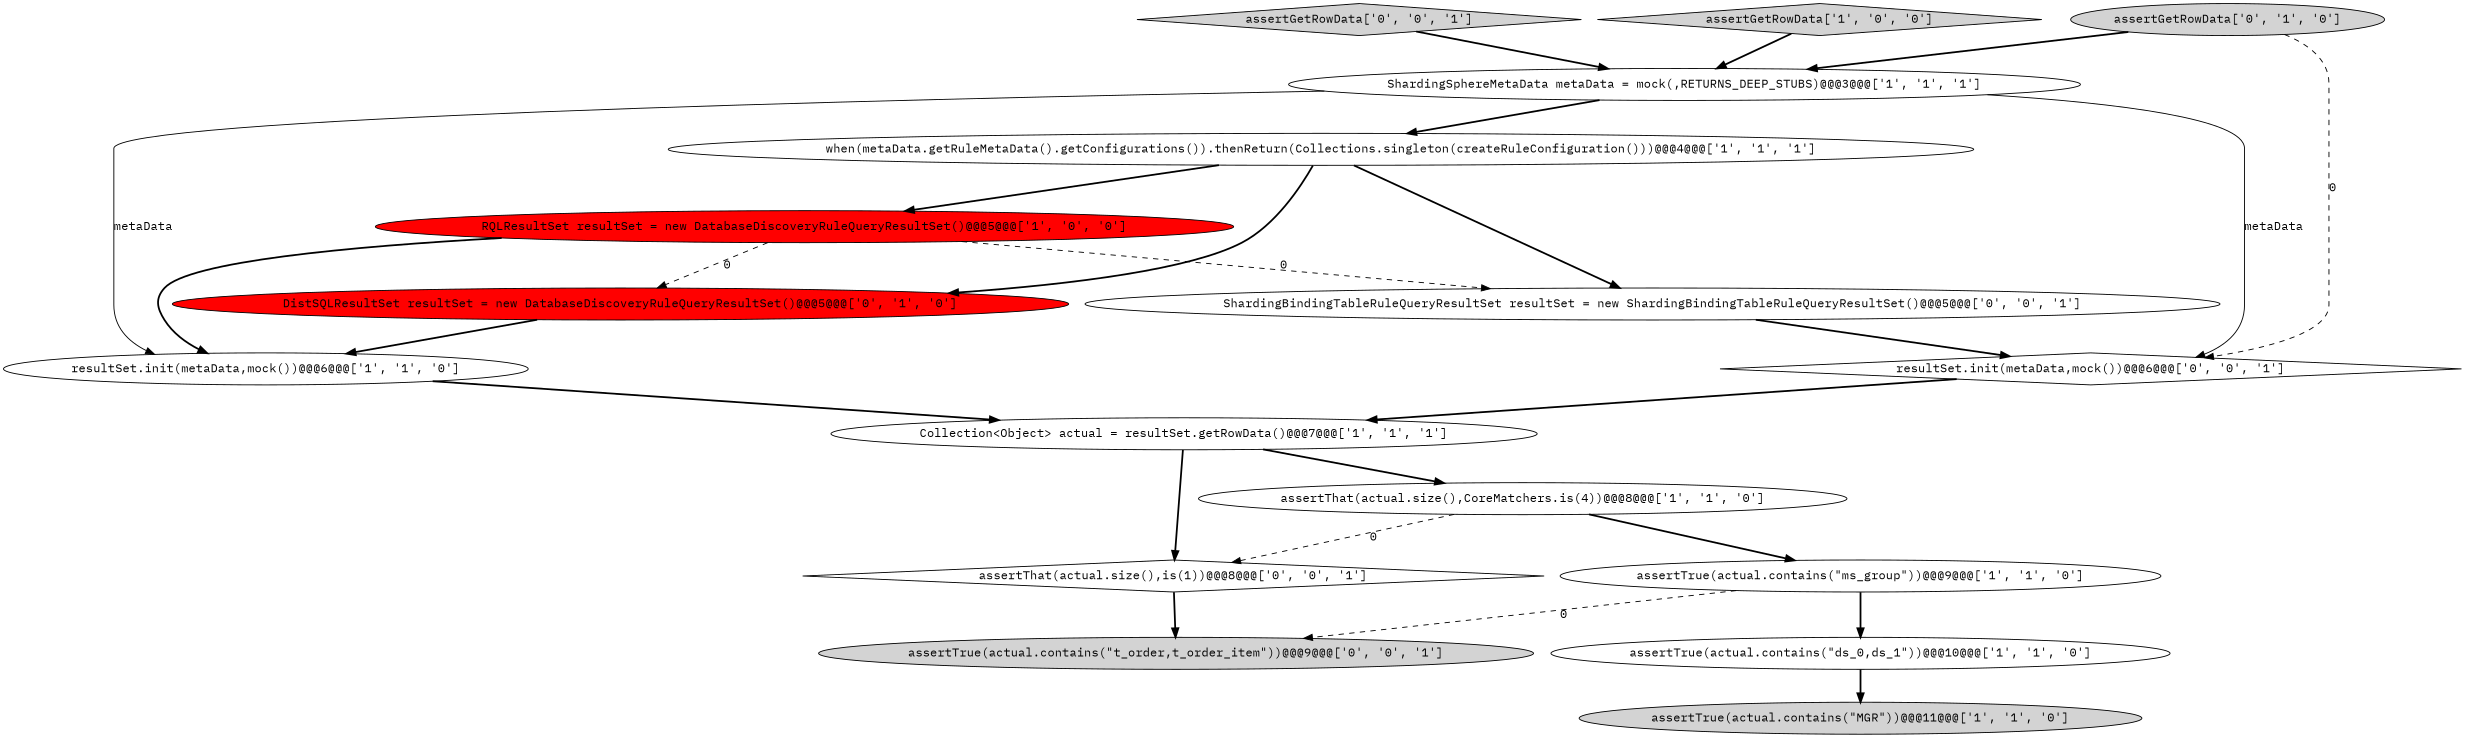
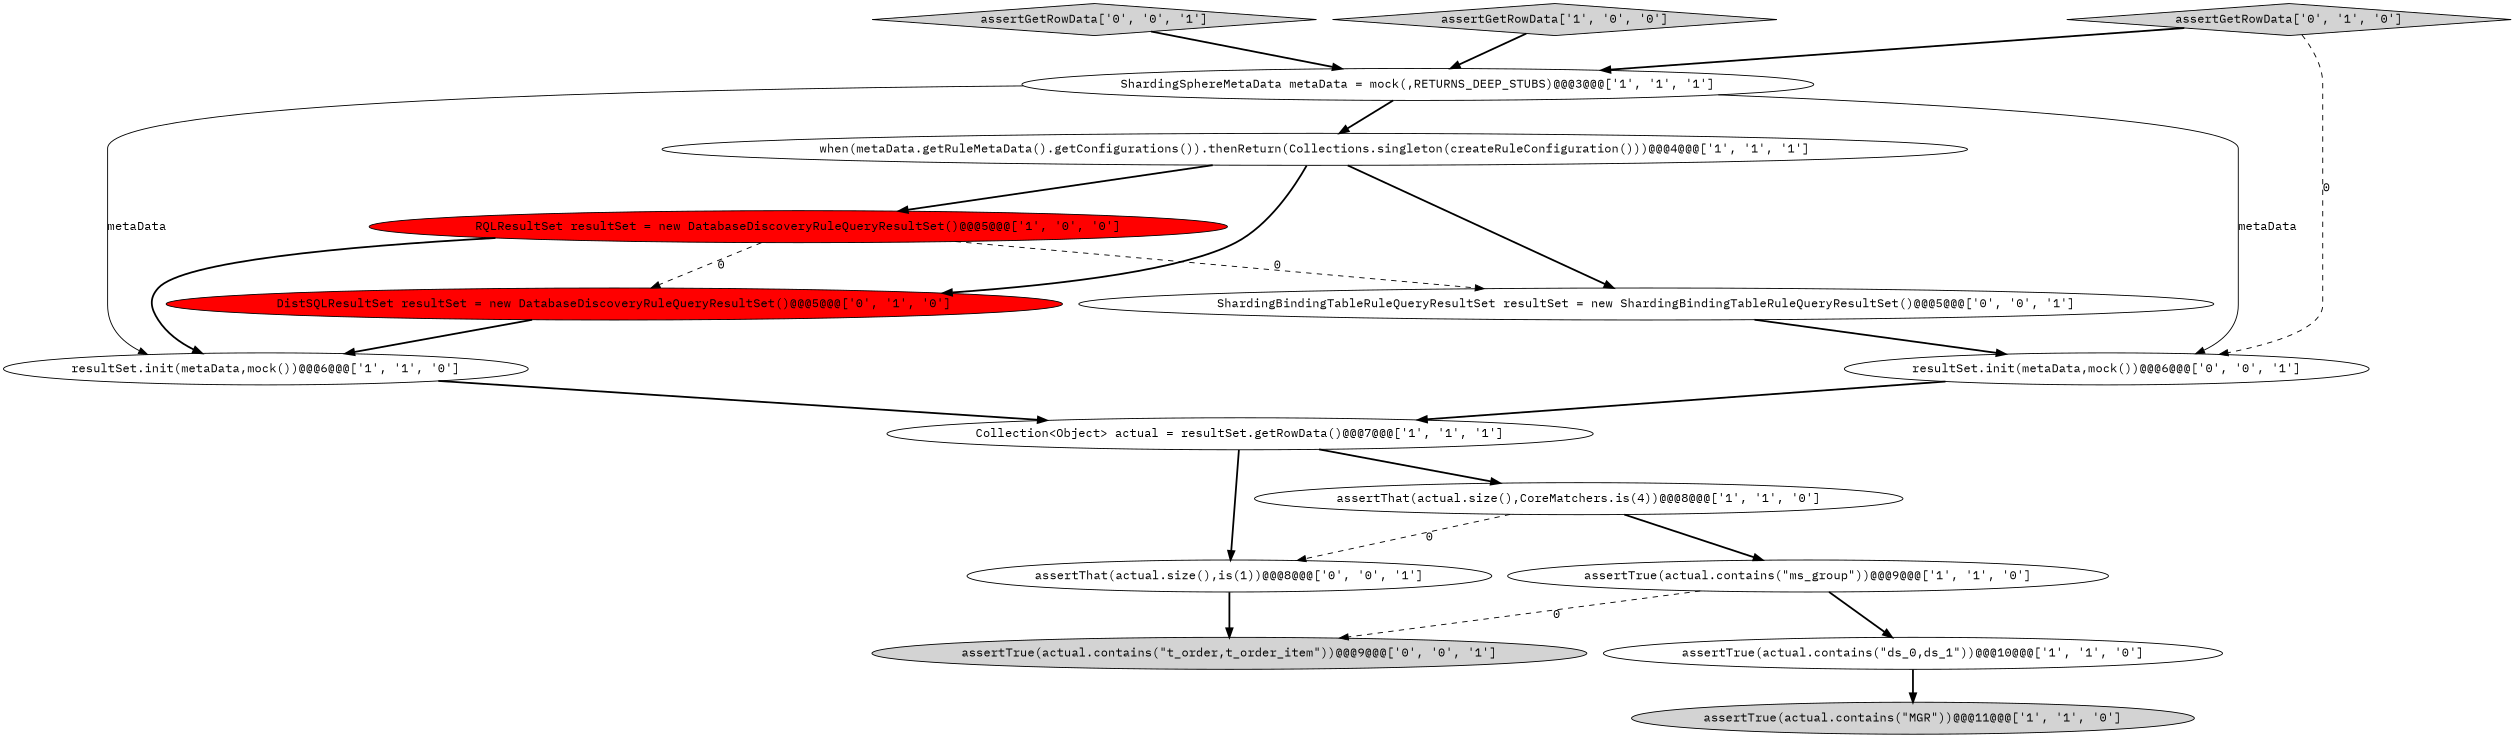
node "assertGetRowData['0', '1', '0']": shape ellipse -> diamond
node "resultSet.init(metaData,mock())@@@6@@@['0', '0', '1']": shape diamond -> ellipse
node "assertThat(actual.size(),is(1))@@@8@@@['0', '0', '1']": shape diamond -> ellipse
